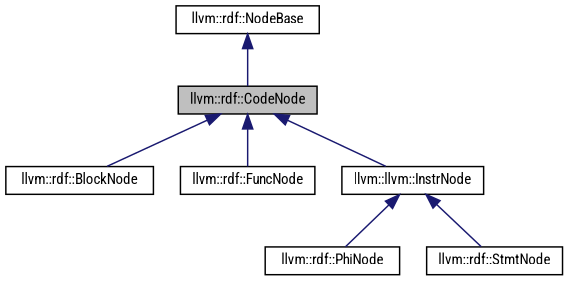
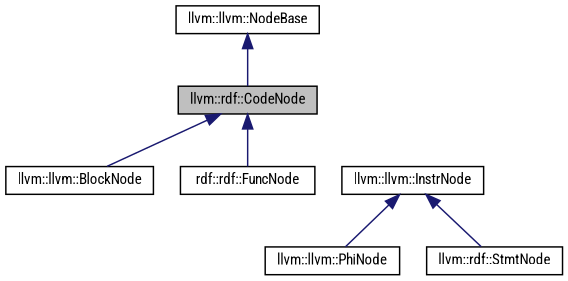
node "llvm::rdf::NodeBase": label "llvm::rdf::NodeBase" -> "llvm::llvm::NodeBase"
edge "llvm::llvm::InstrNode" -> "llvm::rdf::CodeNode": removed
node "llvm::rdf::BlockNode": label "llvm::rdf::BlockNode" -> "llvm::llvm::BlockNode"
node "llvm::rdf::FuncNode": label "llvm::rdf::FuncNode" -> "rdf::rdf::FuncNode"
node "llvm::rdf::PhiNode": label "llvm::rdf::PhiNode" -> "llvm::llvm::PhiNode"
